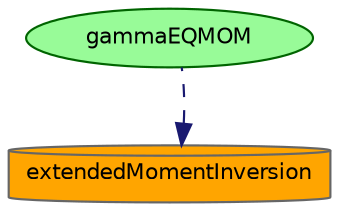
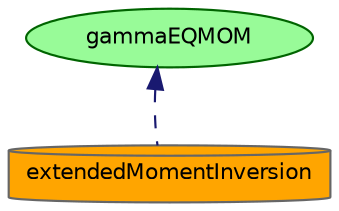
edge "gammaEQMOM" -> "extendedMomentInversion": reversed
